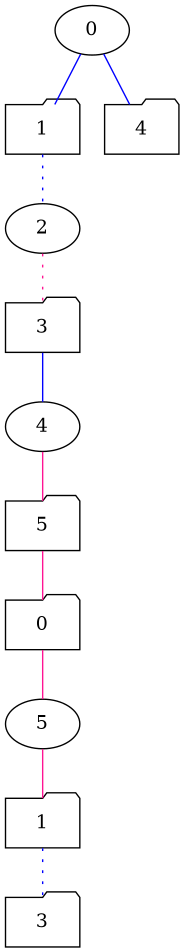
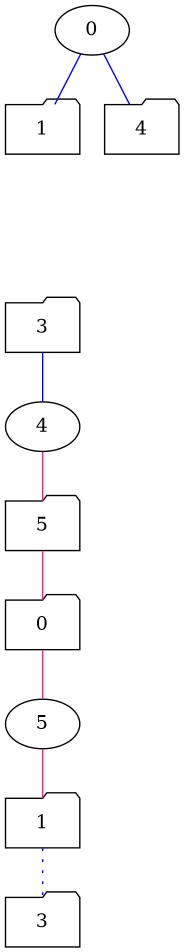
node "2": removed
